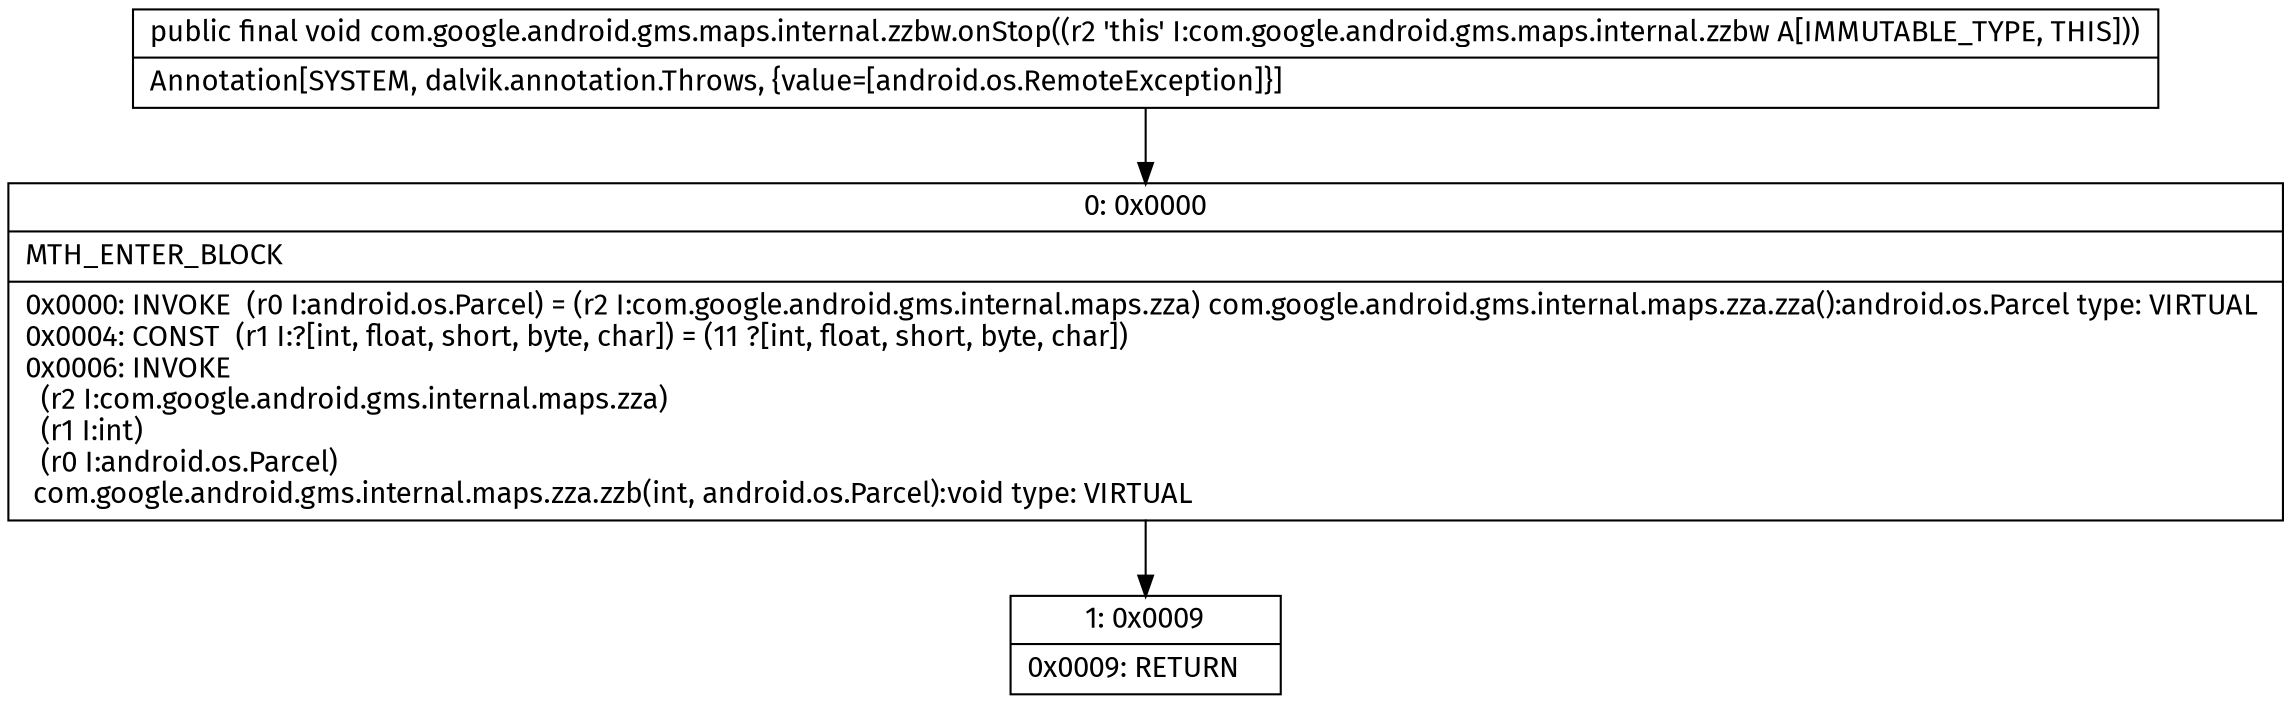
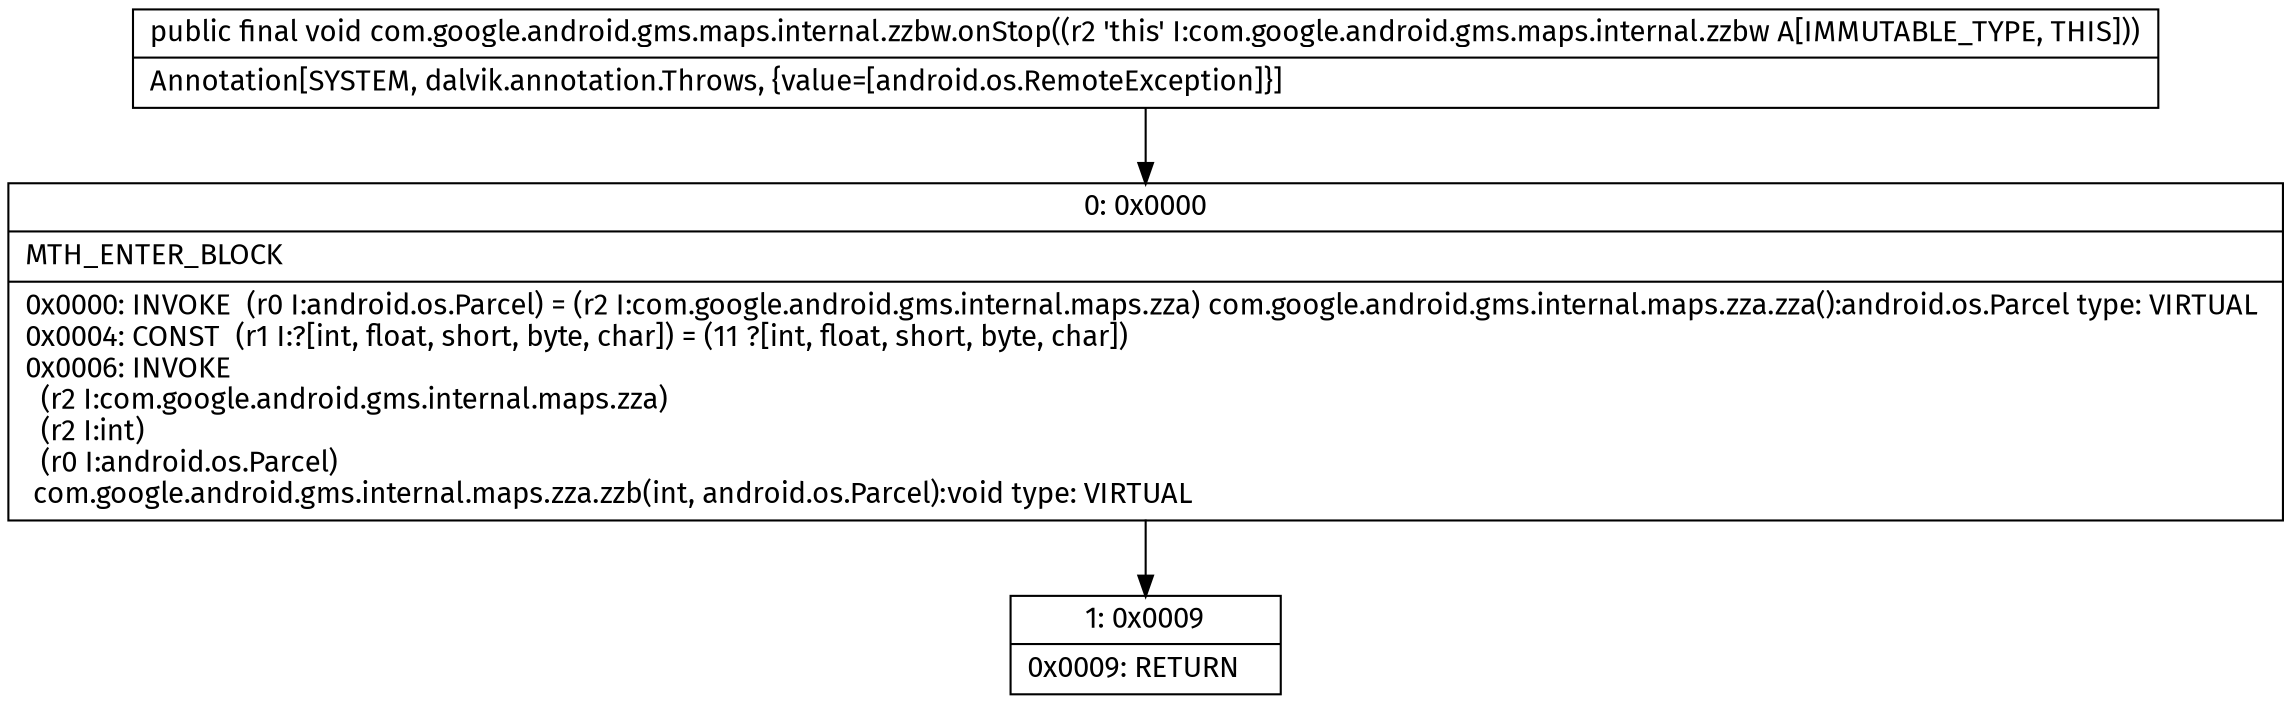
node "0: 0x0000": text "(r1 I:int)" -> "(r2 I:int)"
